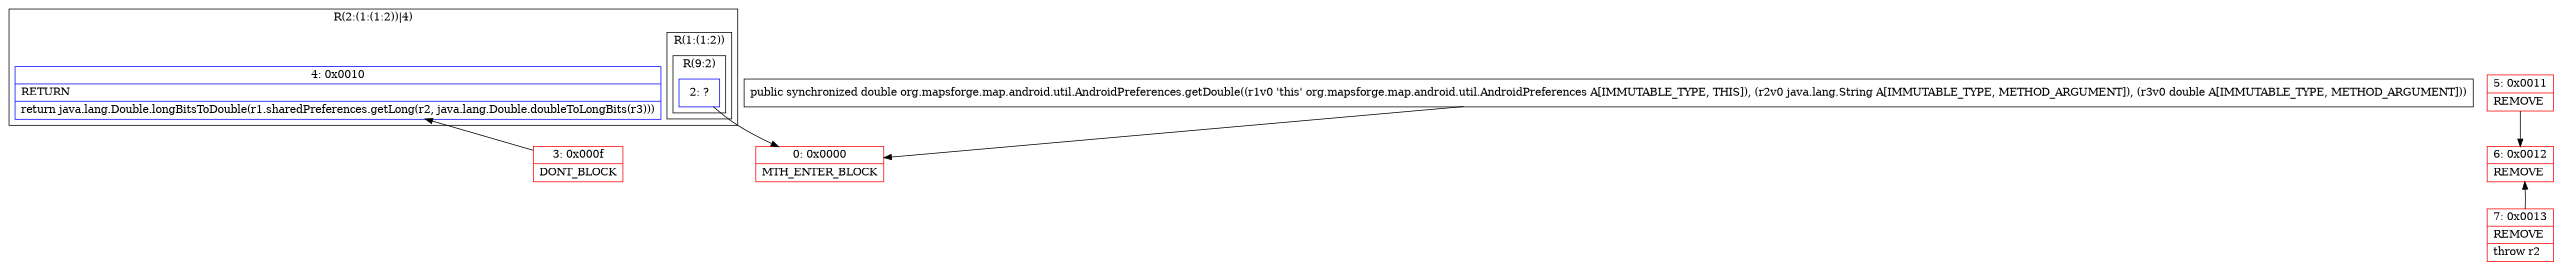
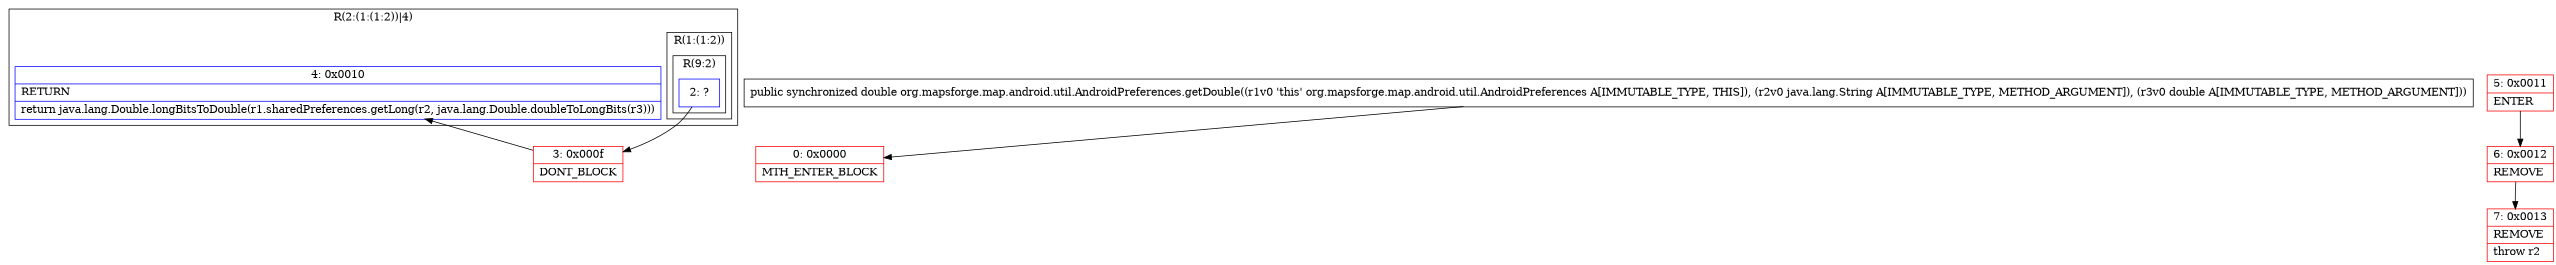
node "5: 0x0011": text "REMOVE" -> "ENTER"
edge "2: ?" -> "0: 0x0000": now "2: ?" -> "3: 0x000f"
edge "7: 0x0013" -> "6: 0x0012": reversed
